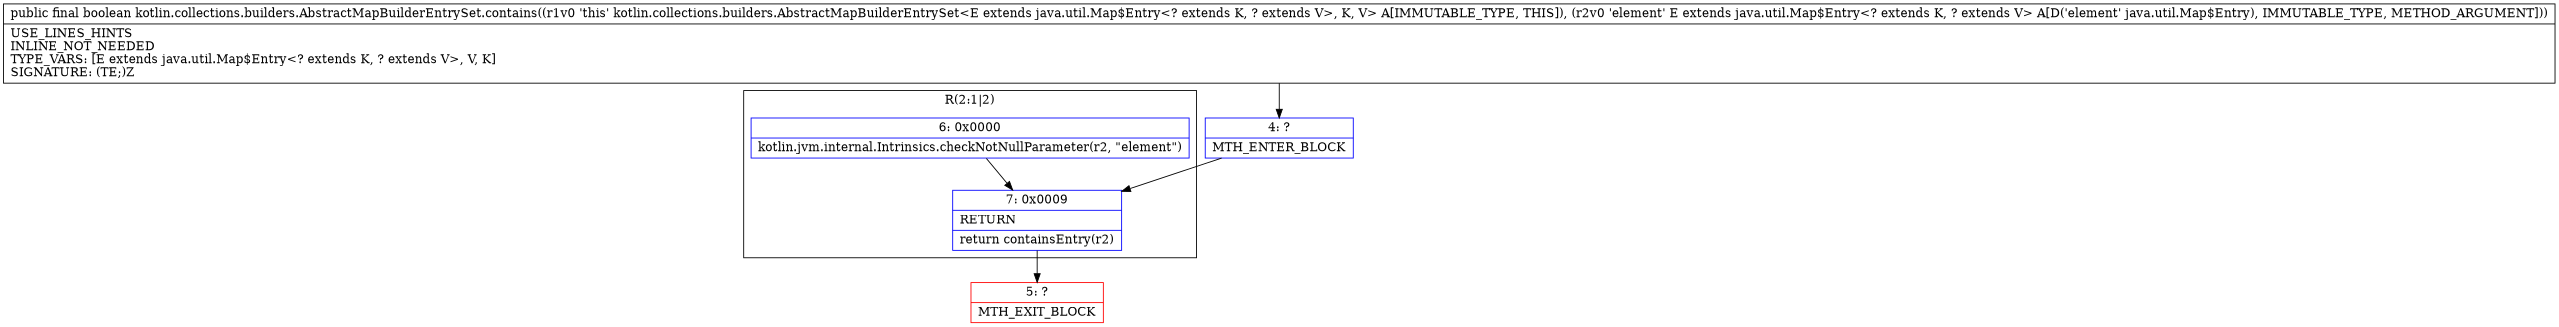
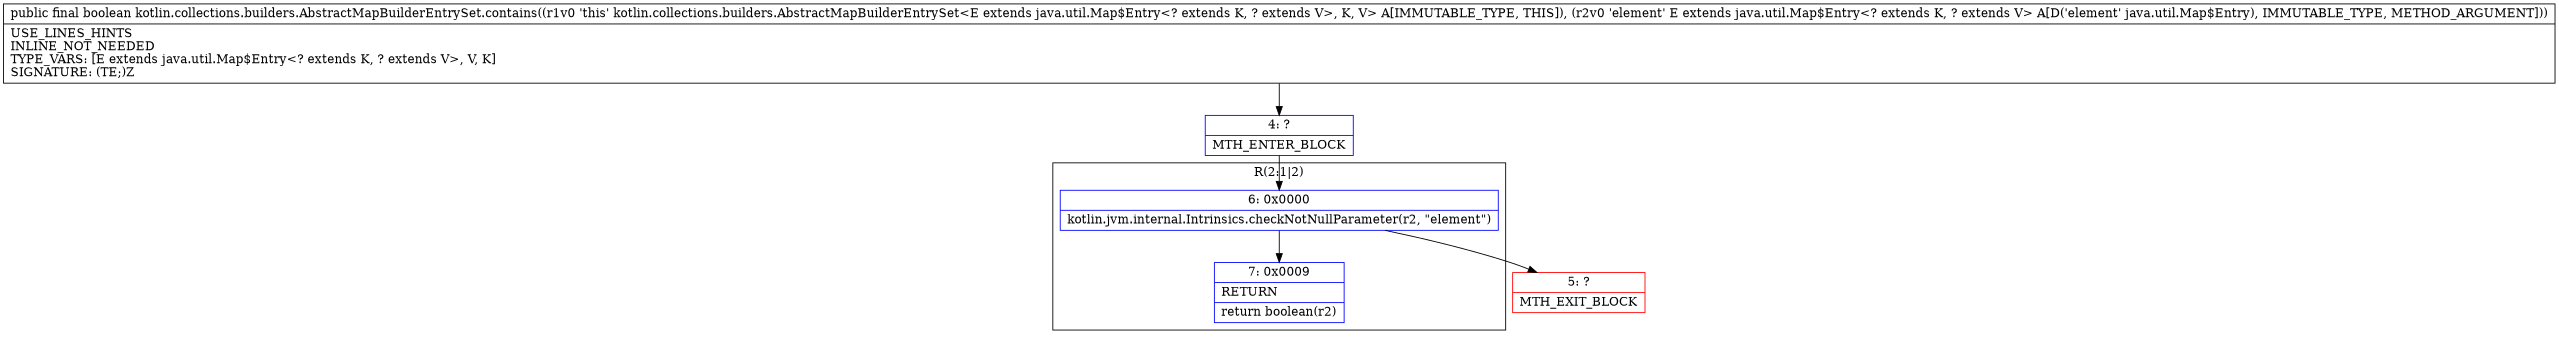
edge "4: ?" -> "7: 0x0009": now "4: ?" -> "6: 0x0000"
node "7: 0x0009": text "return containsEntry(r2)" -> "return boolean(r2)"
edge "7: 0x0009" -> "5: ?": now "6: 0x0000" -> "5: ?"
